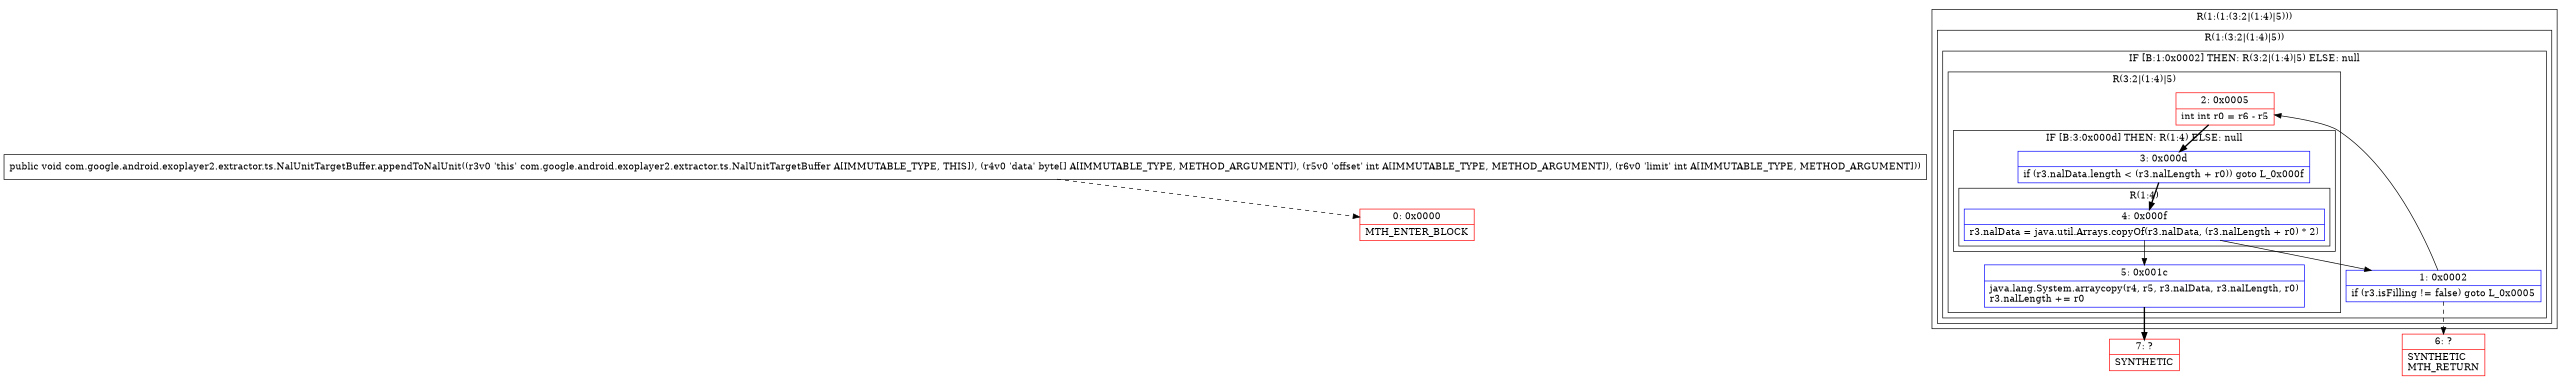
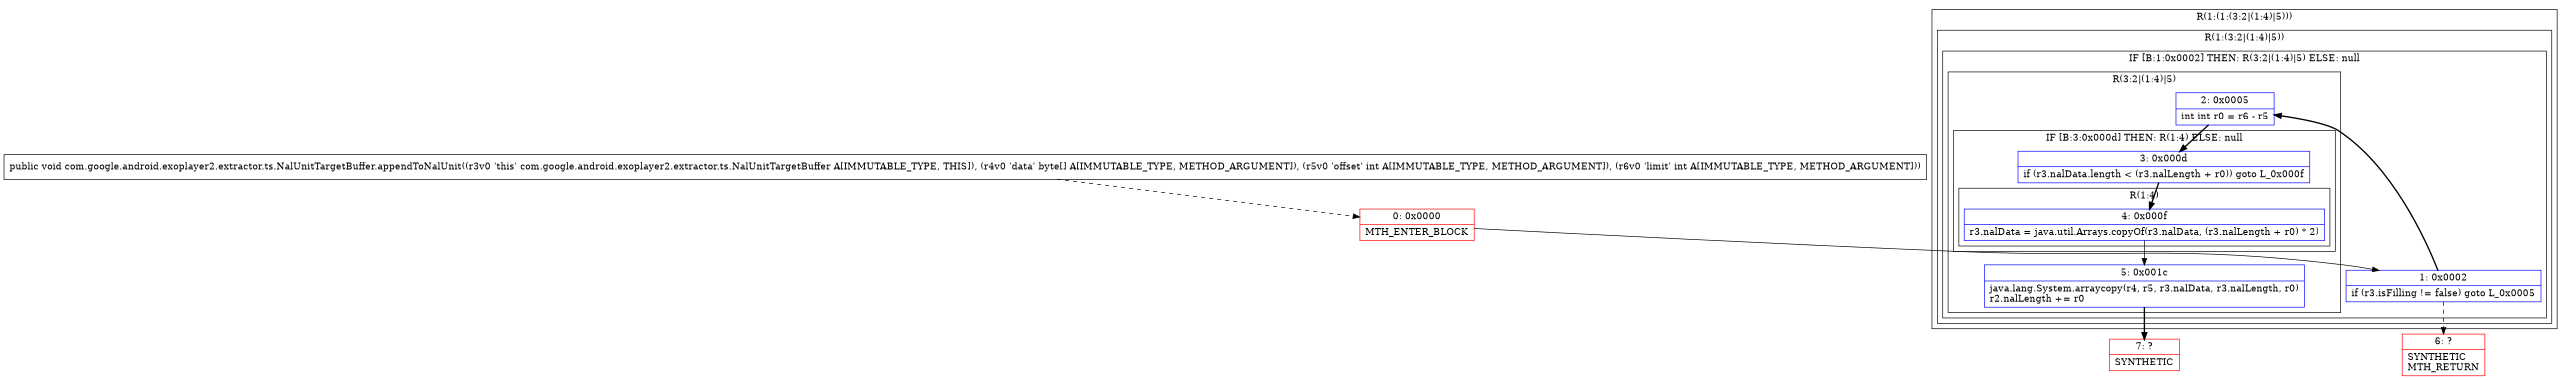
node "2: 0x0005": color red -> blue
edge "1: 0x0002" -> "2: 0x0005": style solid -> bold
edge "4: 0x000f" -> "1: 0x0002": now "0: 0x0000" -> "1: 0x0002"
node "5: 0x001c": text "r3.nalLength += r0" -> "r2.nalLength += r0"
